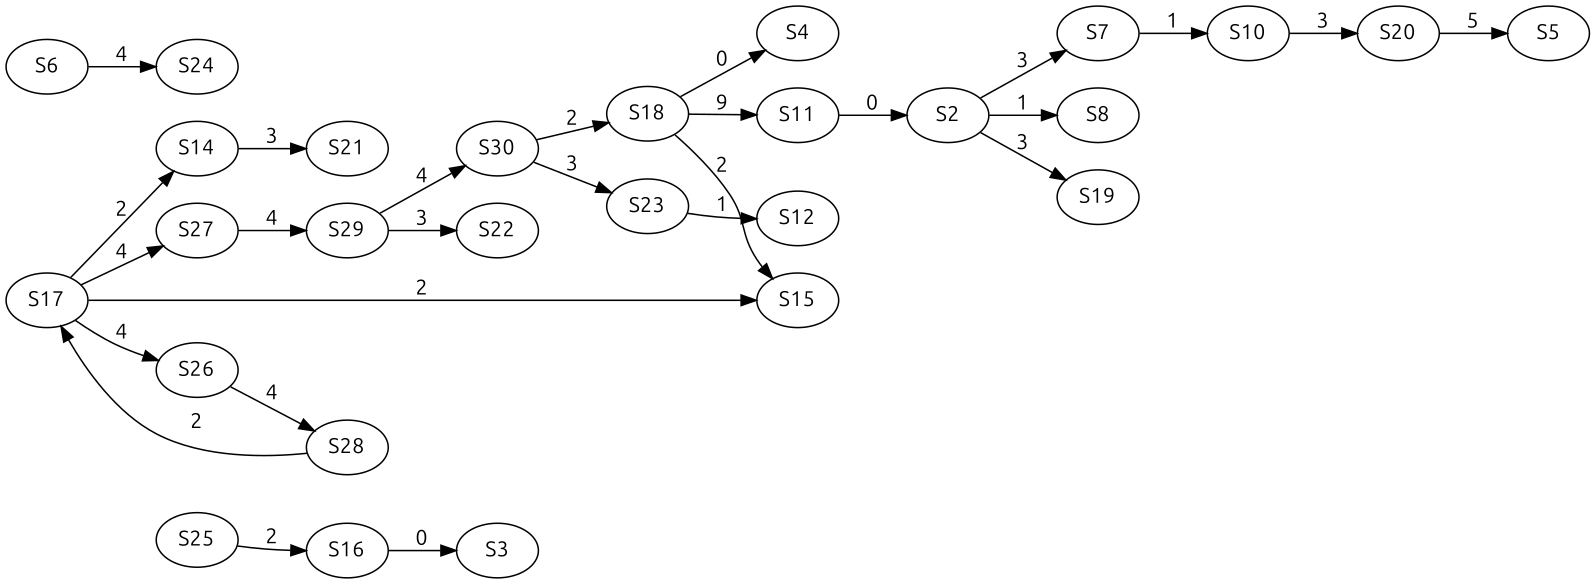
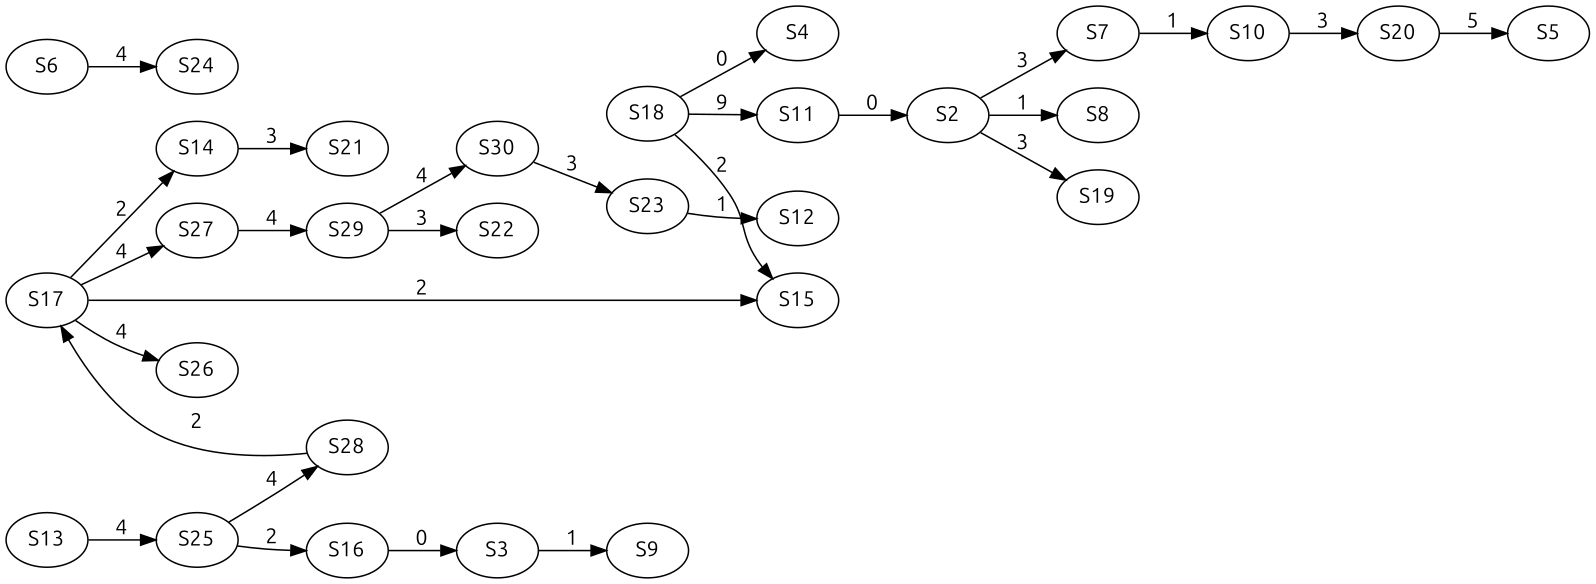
edge "S30" -> "S18": removed, label "2"
edge "S26" -> "S28": now "S25" -> "S28"
node "S13": added
node "S9": added
